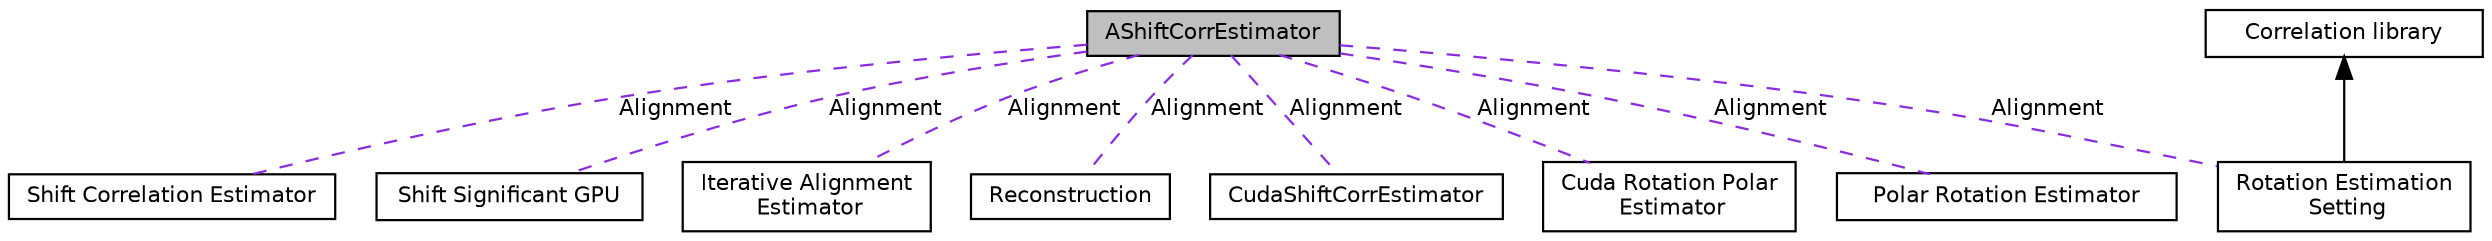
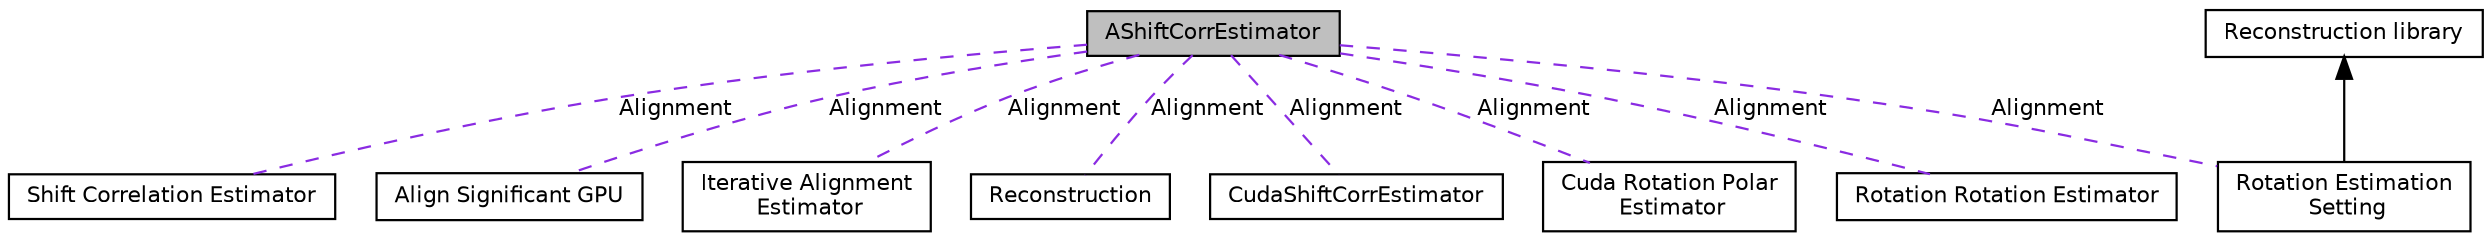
node "Correlation library": label "Correlation library" -> "Reconstruction library"
node "Shift Significant GPU": label "Shift Significant GPU" -> "Align Significant GPU"
node "Polar Rotation Estimator": label "Polar Rotation Estimator" -> "Rotation Rotation Estimator"
